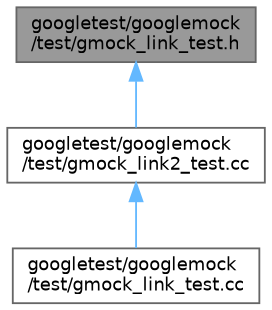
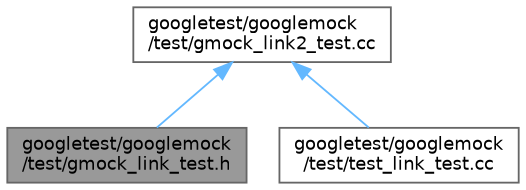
edge "googletest/googlemock /test/gmock_link2_test.cc" -> "googletest/googlemock /test/gmock_link_test.h": reversed
node "googletest/googlemock /test/gmock_link_test.cc": label "googletest/googlemock /test/gmock_link_test.cc" -> "googletest/googlemock /test/test_link_test.cc"
